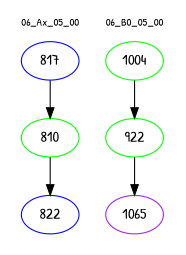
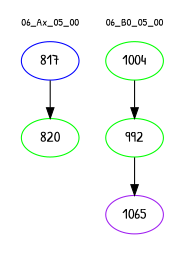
node "810": label "810" -> "820"
node "922": label "922" -> "992"
node "822": removed
